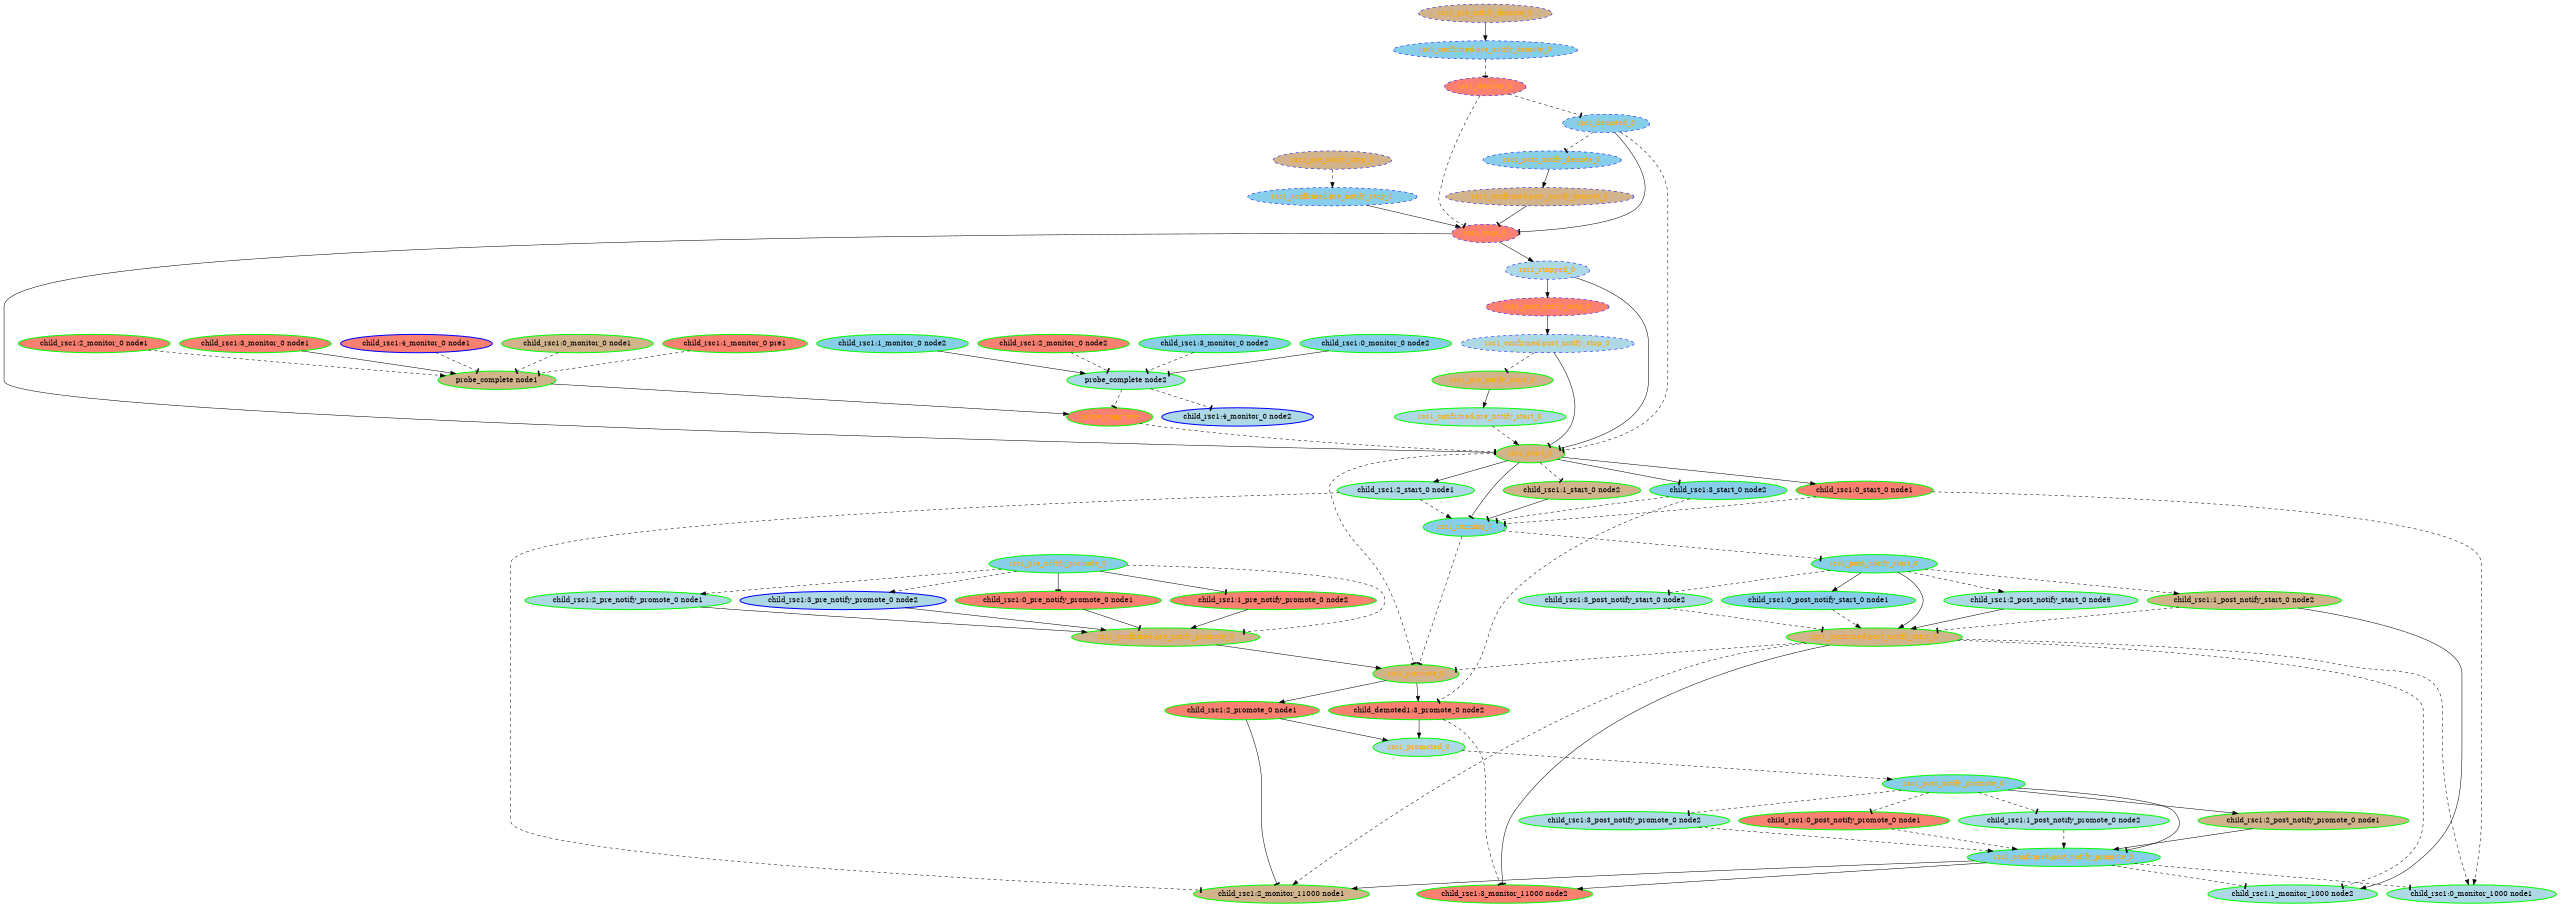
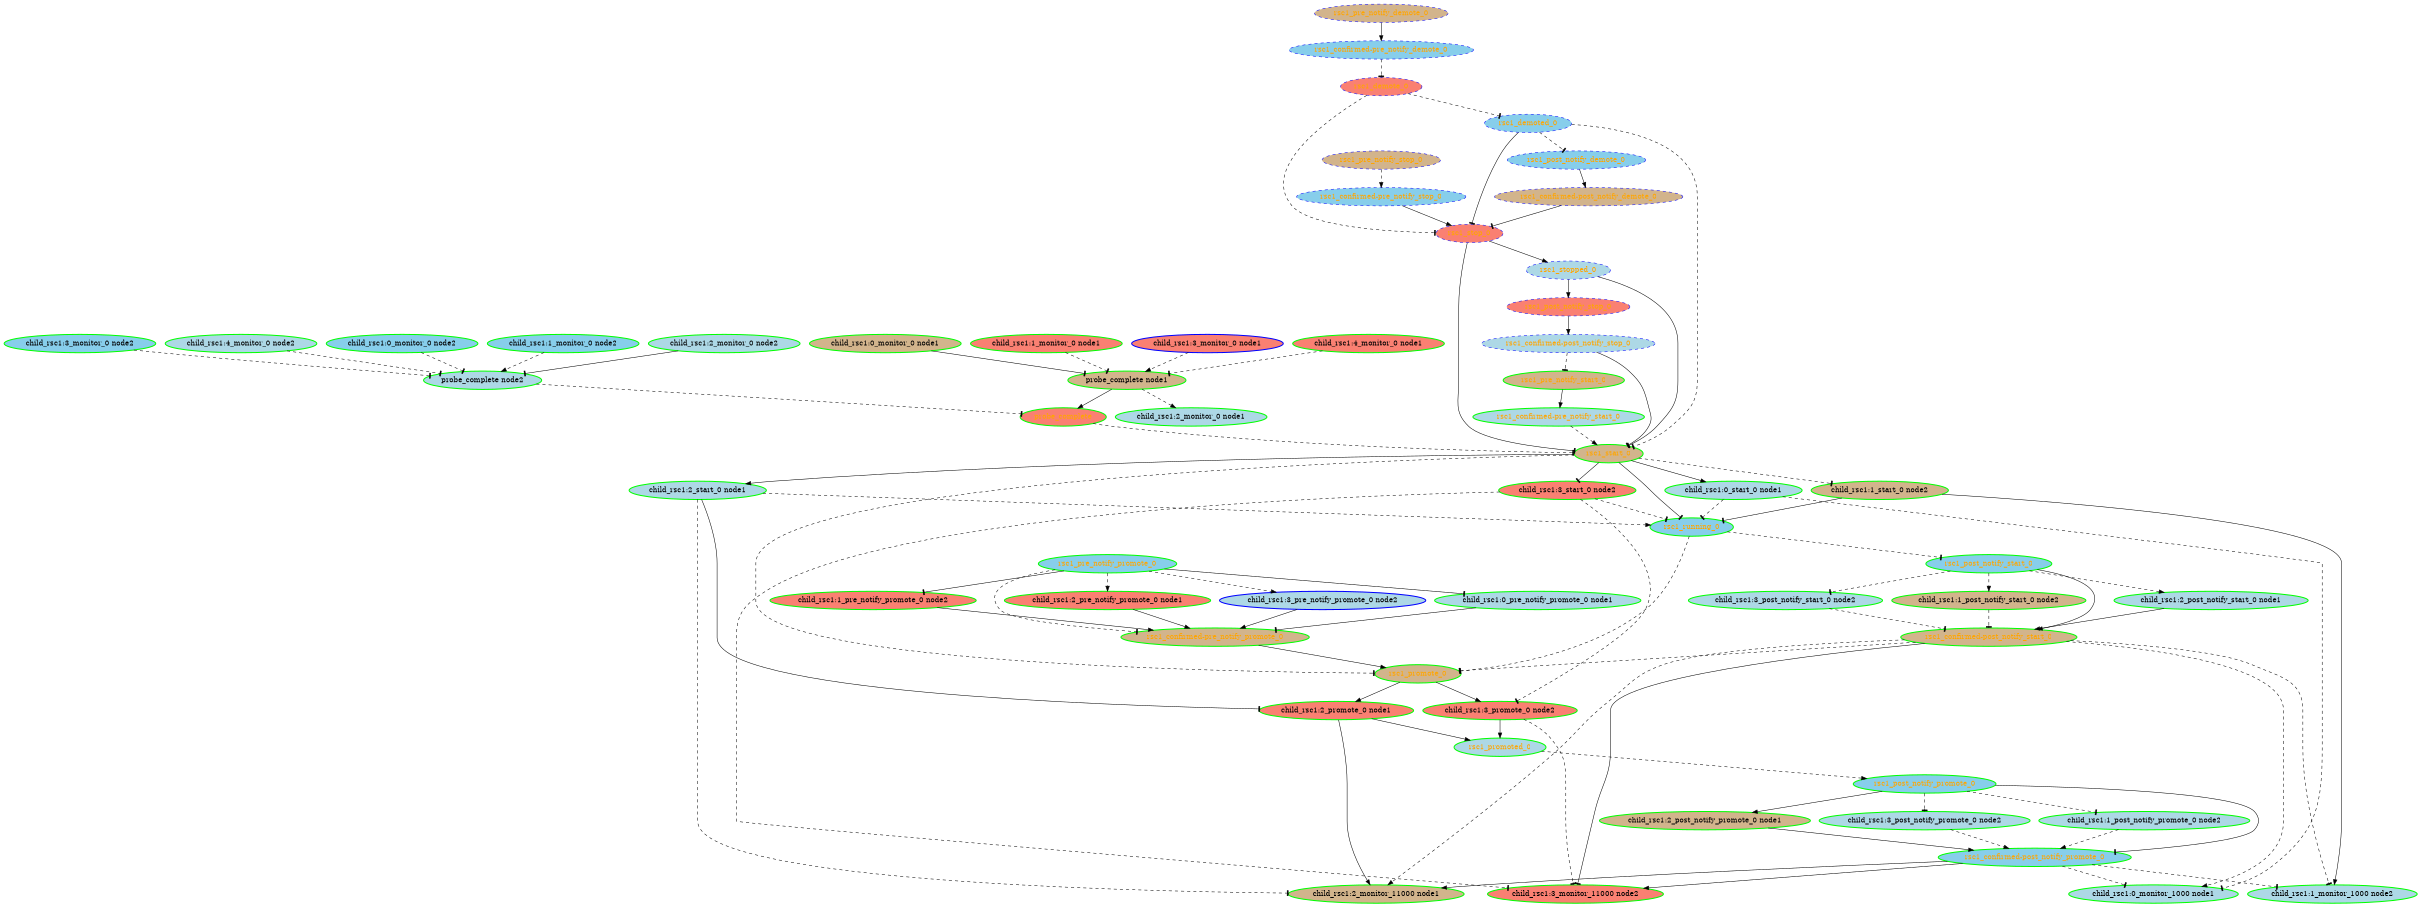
node "child_rsc1:2_monitor_0 node1": fillcolor salmon -> lightblue
node "child_rsc1:3_monitor_0 node1": color green -> blue
node "child_rsc1:4_monitor_0 node1": color blue -> green
node "child_rsc1:1_monitor_0 pre1": label "child_rsc1:1_monitor_0 pre1" -> "child_rsc1:1_monitor_0 node1"
node "child_rsc1:2_monitor_0 node2": fillcolor salmon -> lightblue
edge "child_rsc1:0_monitor_0 node1" -> "probe_complete node1": style dashed -> solid
edge "child_rsc1:2_monitor_0 node2" -> "probe_complete node2": style dashed -> solid
edge "child_rsc1:3_monitor_0 node1" -> "probe_complete node1": style solid -> dashed
edge "child_rsc1:1_monitor_0 node2" -> "probe_complete node2": style solid -> dashed
edge "child_rsc1:0_monitor_0 node2" -> "probe_complete node2": style solid -> dashed
edge "child_rsc1:2_monitor_0 node1" -> "probe_complete node1": reversed
edge "probe_complete node2" -> "child_rsc1:4_monitor_0 node2": reversed
node "child_rsc1:4_monitor_0 node2": color blue -> green
node "child_rsc1:3_start_0 node2": fillcolor skyblue -> salmon
node "child_rsc1:0_start_0 node1": fillcolor salmon -> lightblue
edge "child_rsc1:0_start_0 node1" -> "child_rsc1:0_monitor_1000 node1": arrowhead normal -> tee
node "child_rsc1:2_pre_notify_promote_0 node1": fillcolor lightblue -> salmon
node "child_rsc1:0_pre_notify_promote_0 node1": fillcolor salmon -> lightblue
node "child_rsc1:0_post_notify_start_0 node1": removed
node "child_rsc1:2_post_notify_start_0 node9": label "child_rsc1:2_post_notify_start_0 node9" -> "child_rsc1:2_post_notify_start_0 node1"
edge "child_rsc1:2_start_0 node1" -> "child_rsc1:2_promote_0 node1": added
node "child_demoted1:3_promote_0 node2": label "child_demoted1:3_promote_0 node2" -> "child_rsc1:3_promote_0 node2"
edge "child_rsc1:1_post_notify_start_0 node2" -> "child_rsc1:1_monitor_1000 node2": now "child_rsc1:1_start_0 node2" -> "child_rsc1:1_monitor_1000 node2"
edge "child_rsc1:3_start_0 node2" -> "child_rsc1:3_monitor_11000 node2": added
edge "child_rsc1:2_promote_0 node1" -> "child_rsc1:2_monitor_11000 node1": arrowhead tee -> normal
node "child_rsc1:0_post_notify_promote_0 node1": removed
